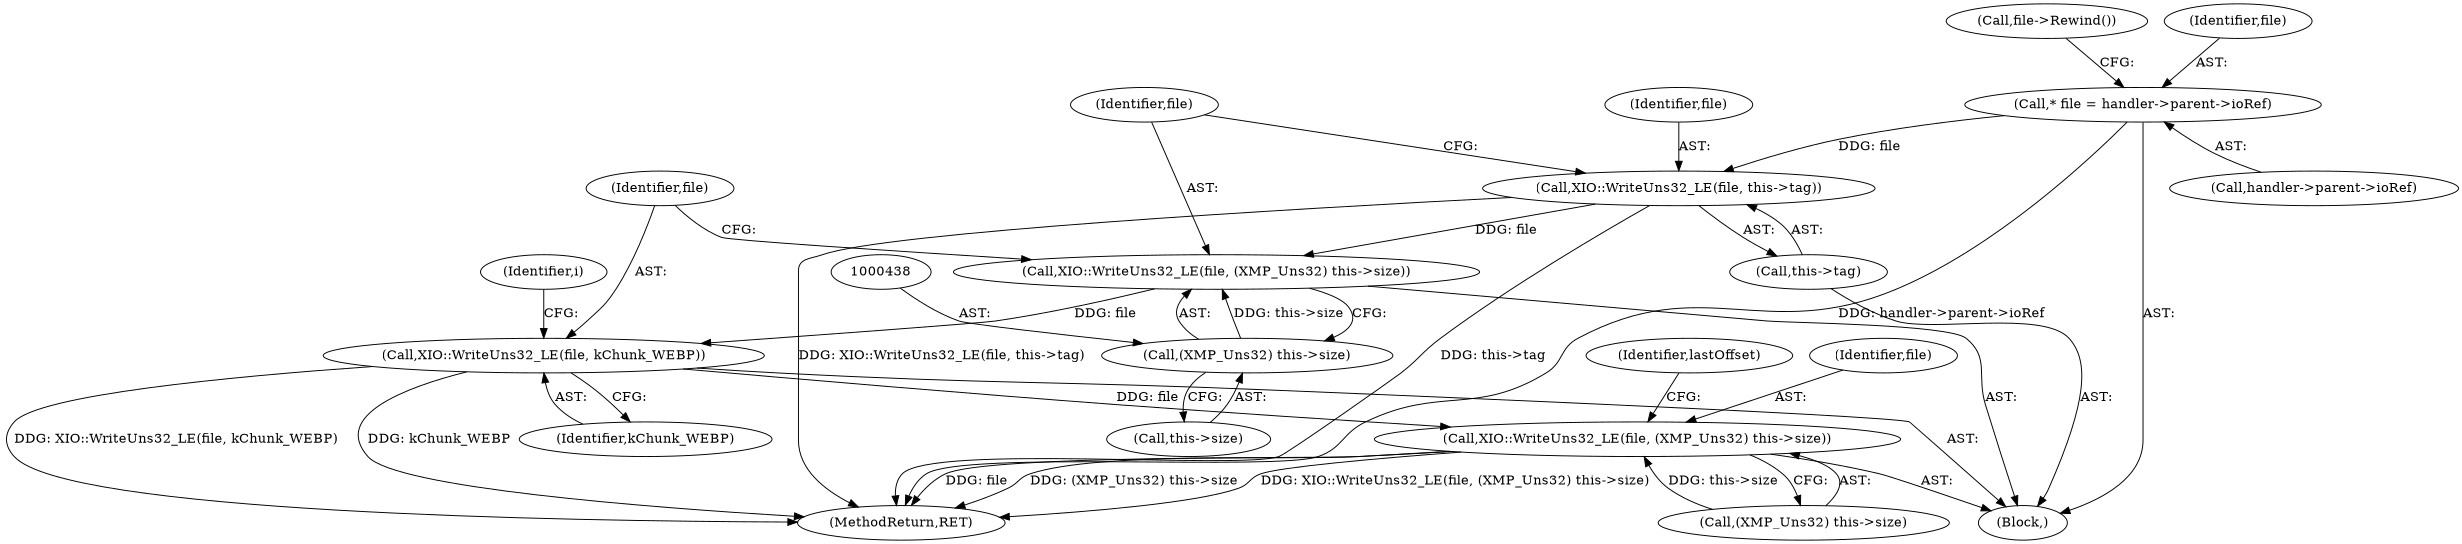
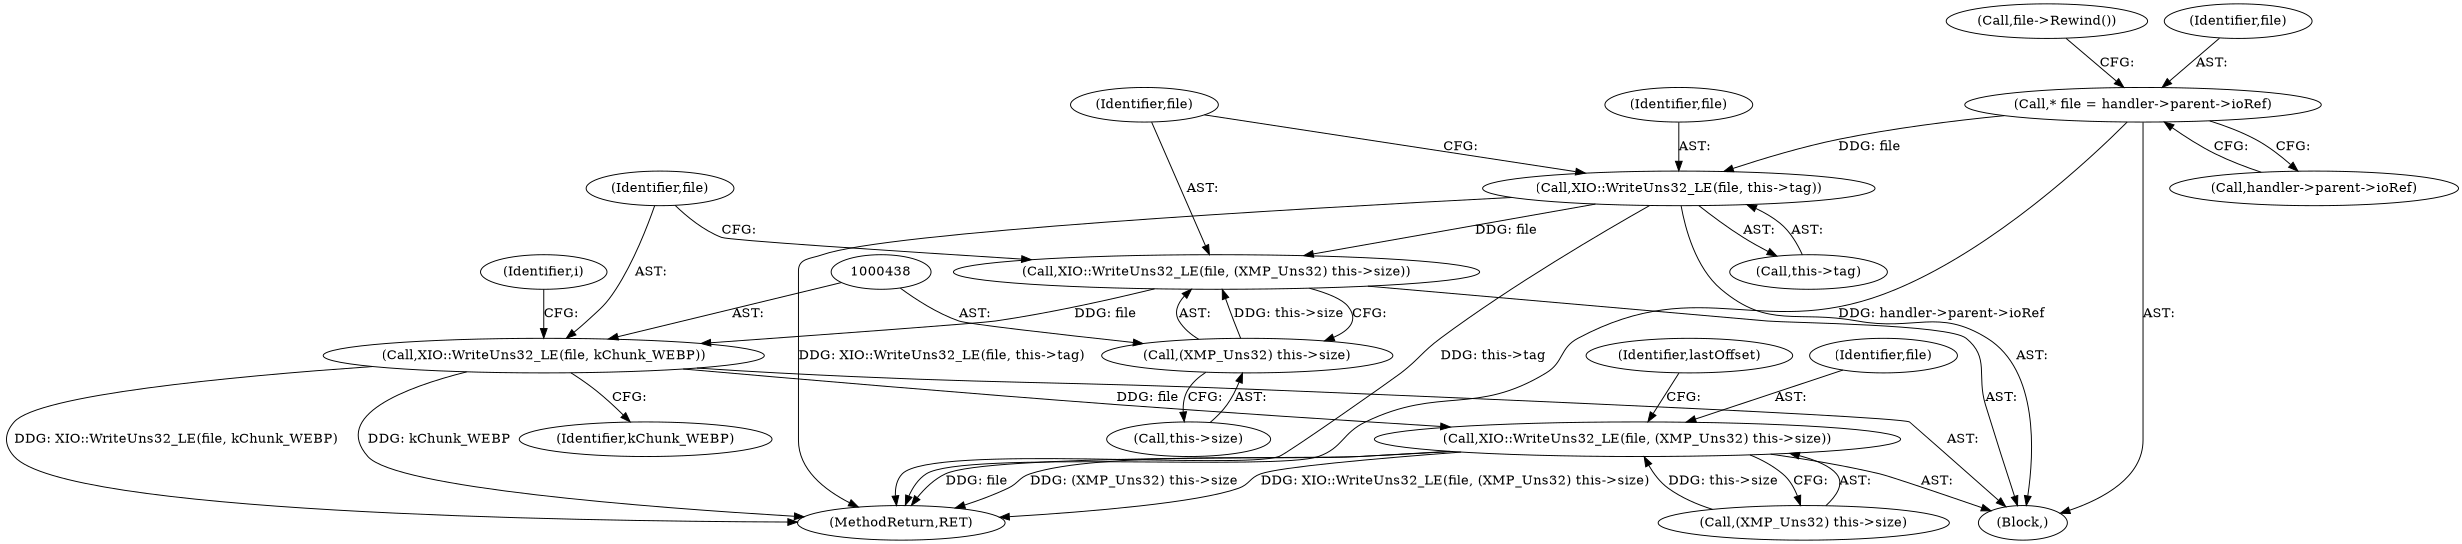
edge "(Call,* file = handler->parent->ioRef)" -> "(Call,handler->parent->ioRef)": added, label "CFG:"
edge "(Call,handler->parent->ioRef)" -> "(Call,* file = handler->parent->ioRef)": label "AST: " -> "CFG: "
edge "(Call,this->tag)" -> "(Block,)": now "(Call,XIO::WriteUns32_LE(file, this->tag))" -> "(Block,)"
edge "(Identifier,kChunk_WEBP)" -> "(Call,XIO::WriteUns32_LE(file, kChunk_WEBP))": now "1000438" -> "(Call,XIO::WriteUns32_LE(file, kChunk_WEBP))"
